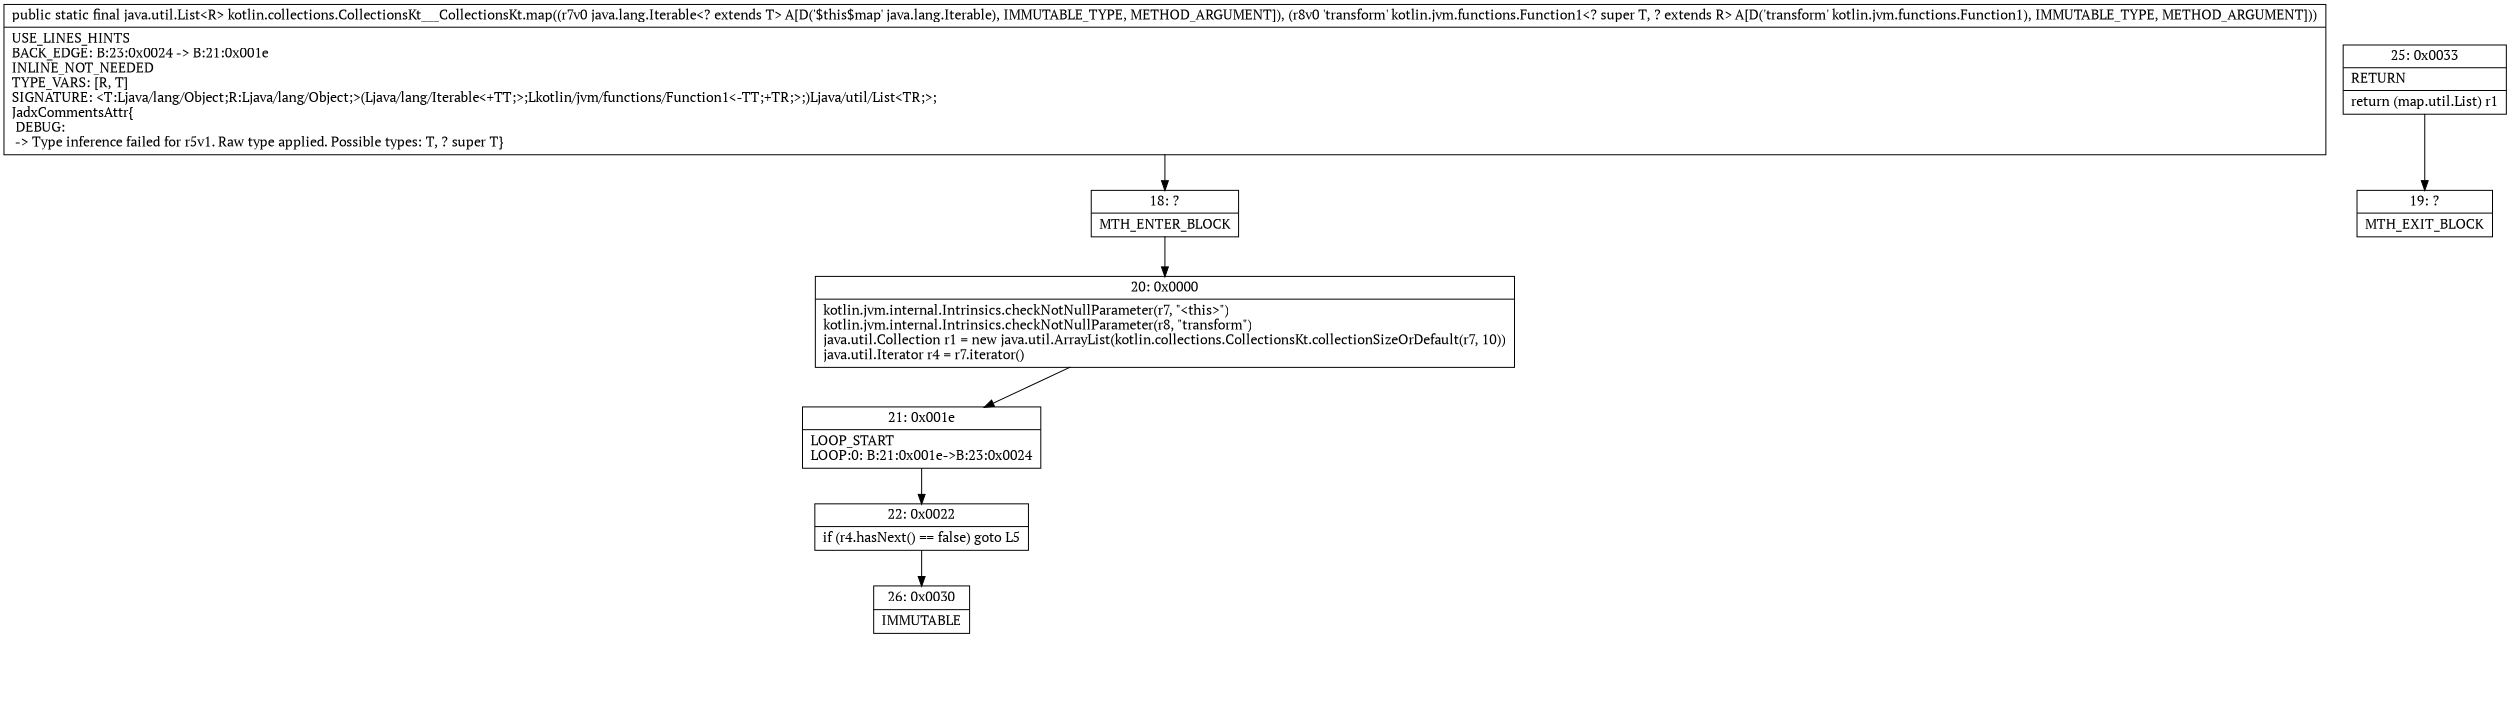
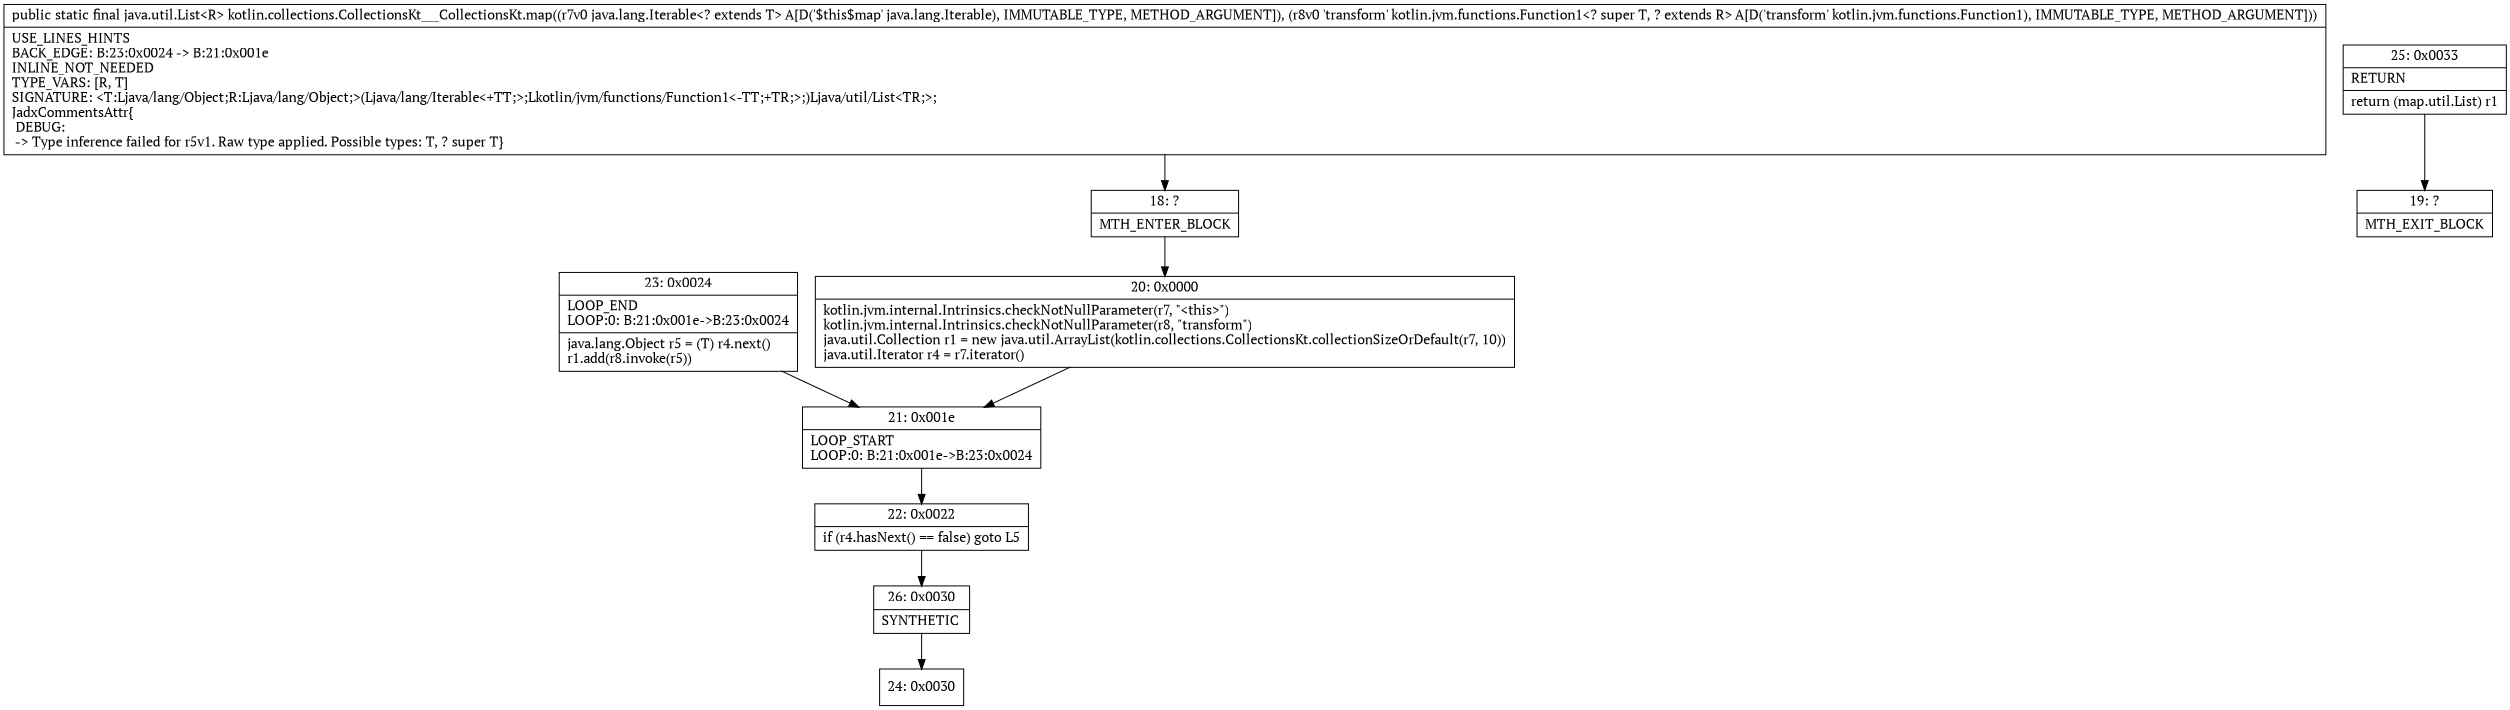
node "23: 0x0024": added
node "26: 0x0030": text "IMMUTABLE" -> "SYNTHETIC"
node "24: 0x0030": added
